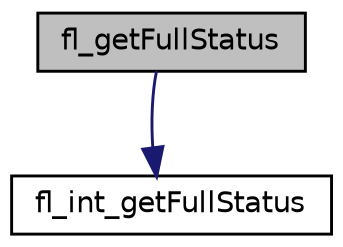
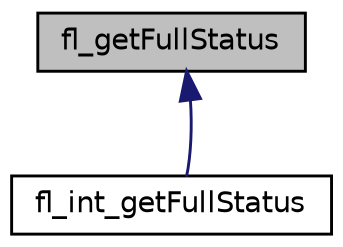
edge "fl_getFullStatus" -> "fl_int_getFullStatus": reversed
